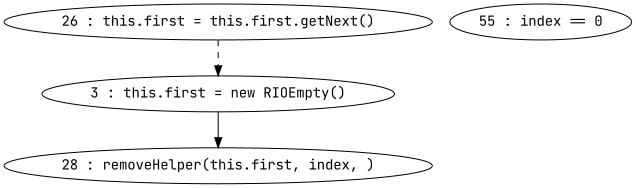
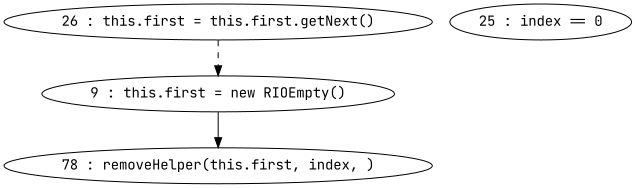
node "55 : index == 0": label "55 : index == 0" -> "25 : index == 0"
node "3 : this.first = new RIOEmpty()": label "3 : this.first = new RIOEmpty()" -> "9 : this.first = new RIOEmpty()"
node "28 : removeHelper(this.first, index, )": label "28 : removeHelper(this.first, index, )" -> "78 : removeHelper(this.first, index, )"
